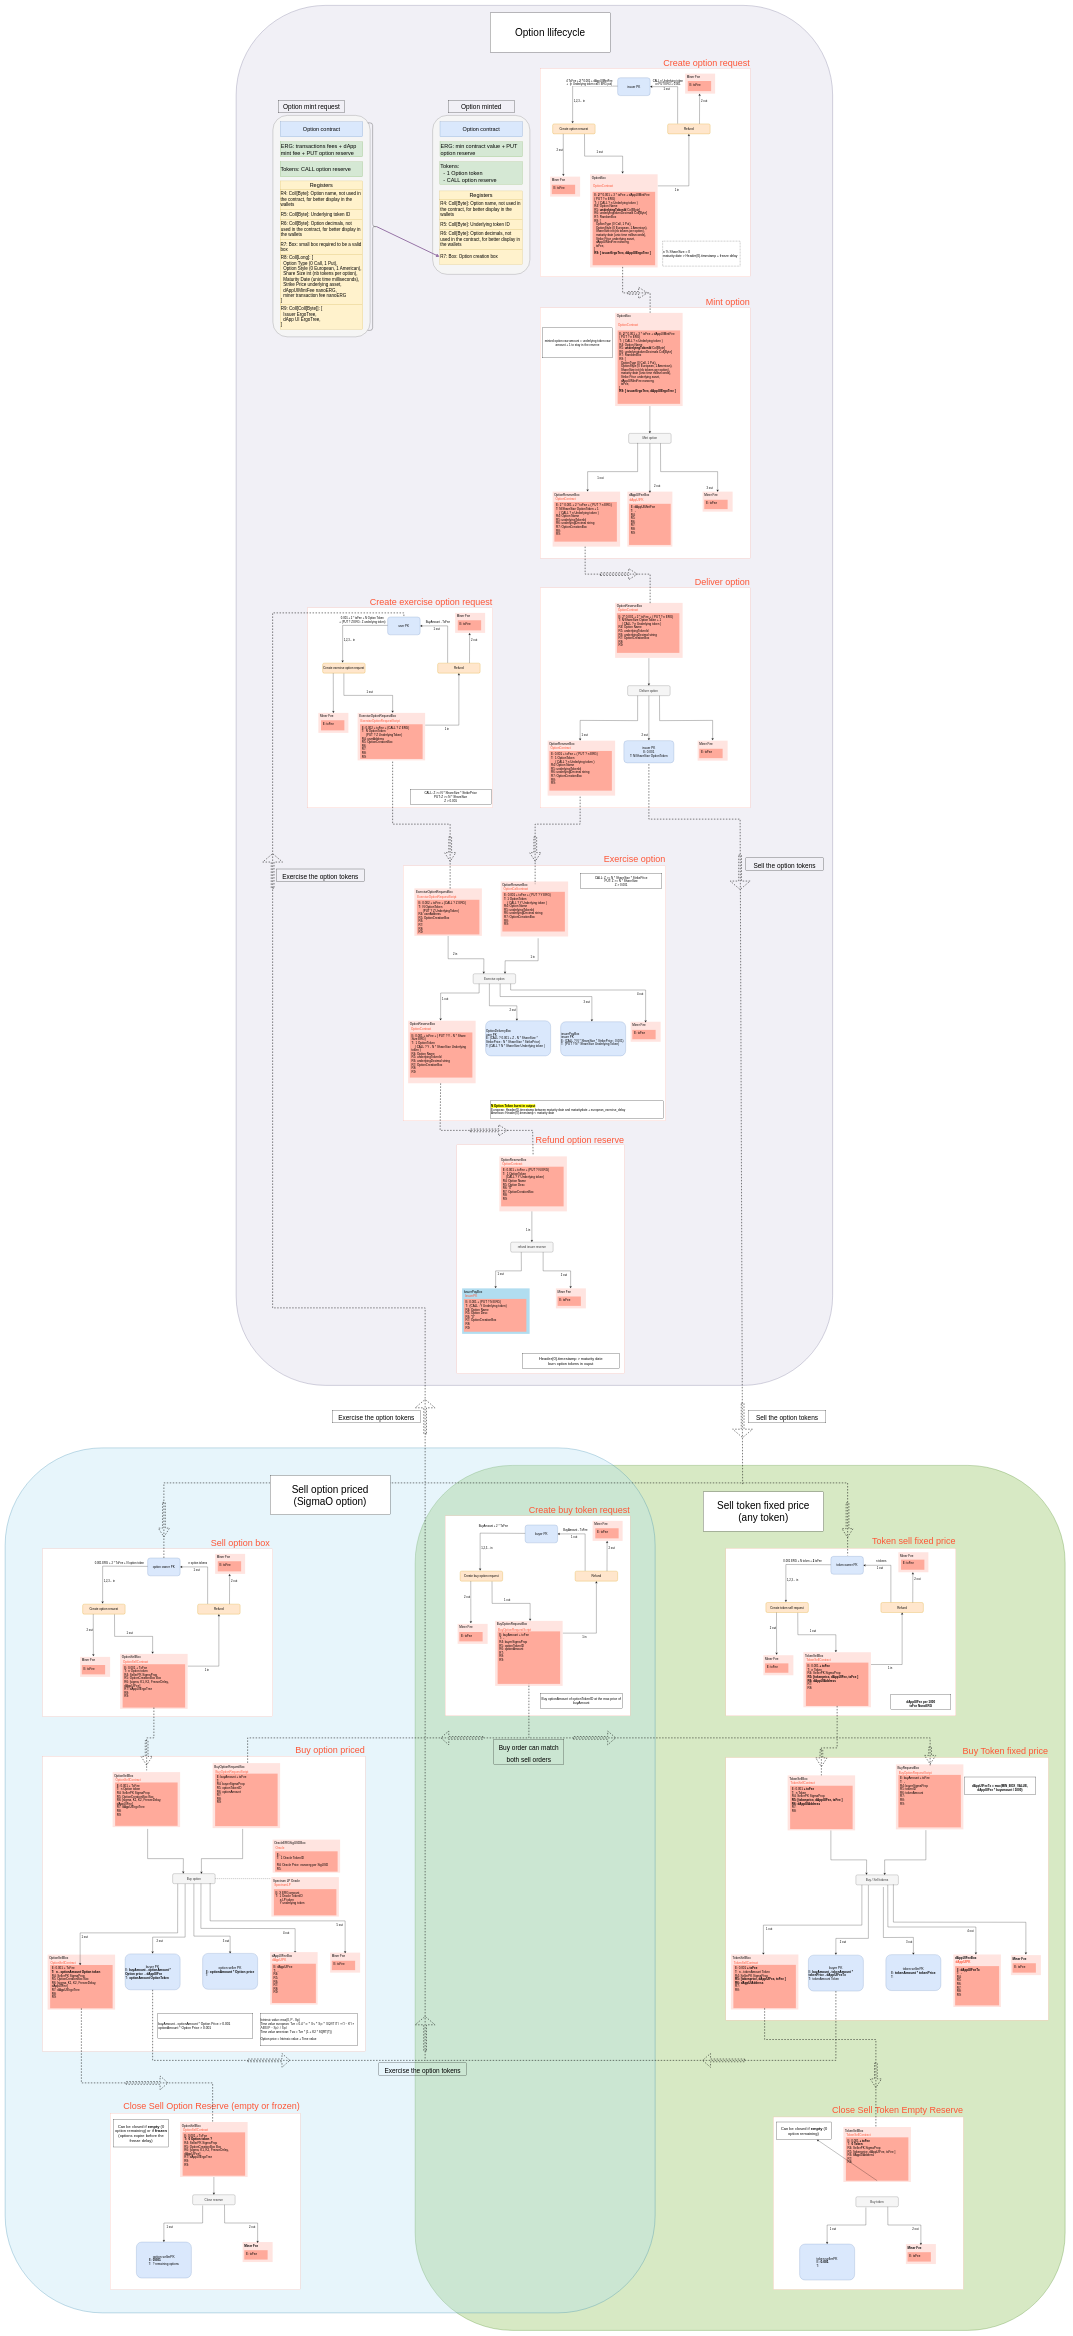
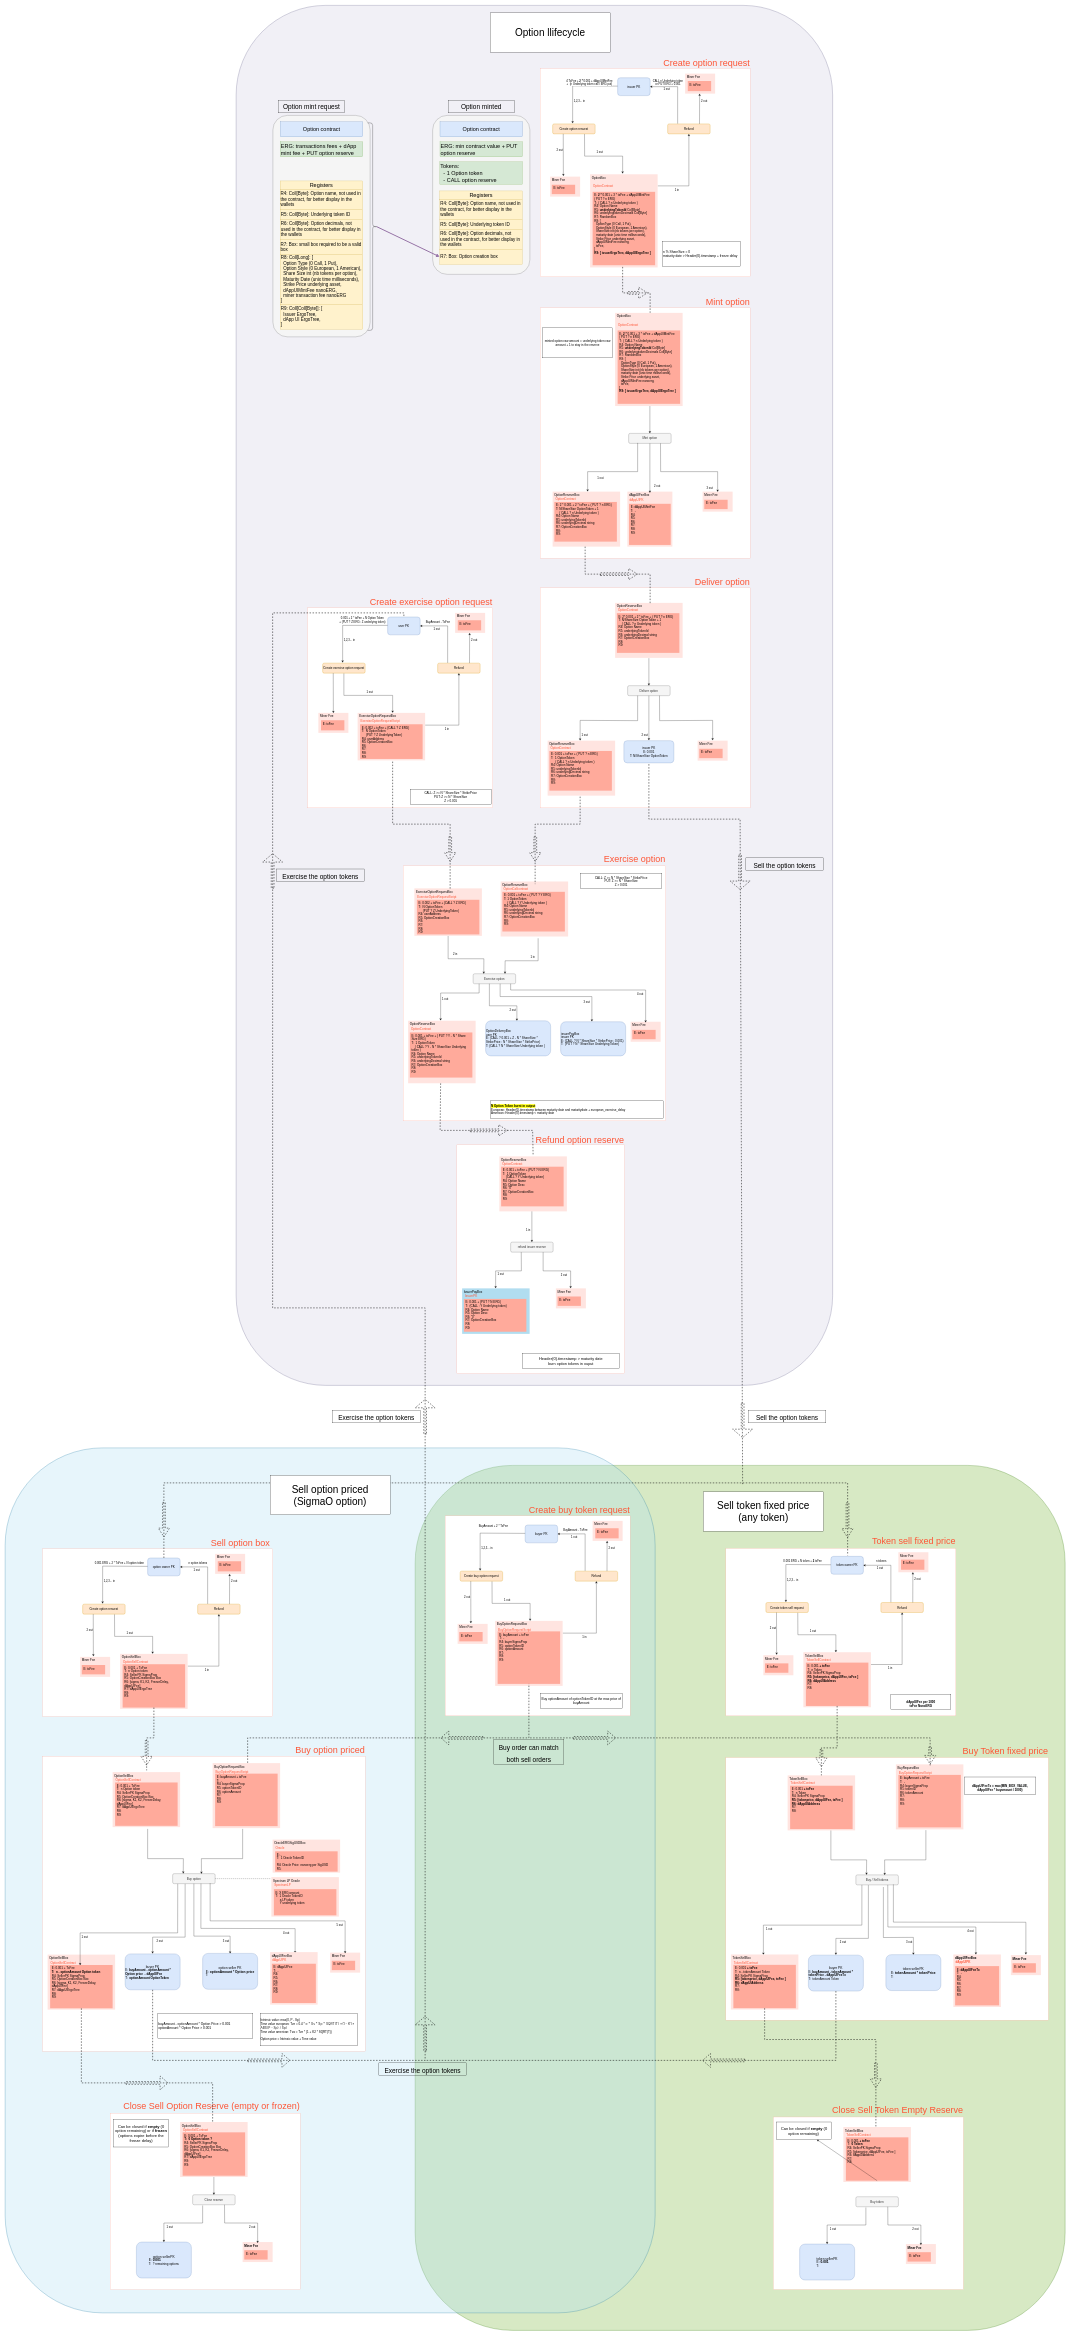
node "Tokens: CALL option reserve": removed
node "n % ShareSize = 0 maturity date > Header(0).timestamp + freeze delay": style dashed -> solid
